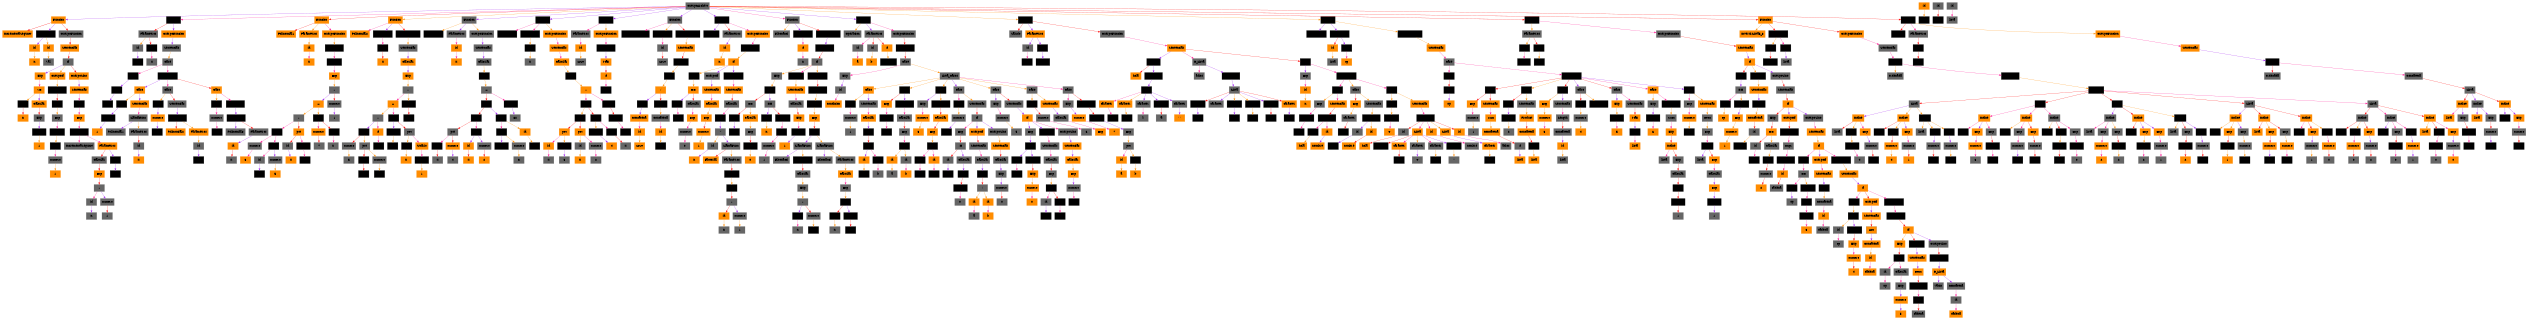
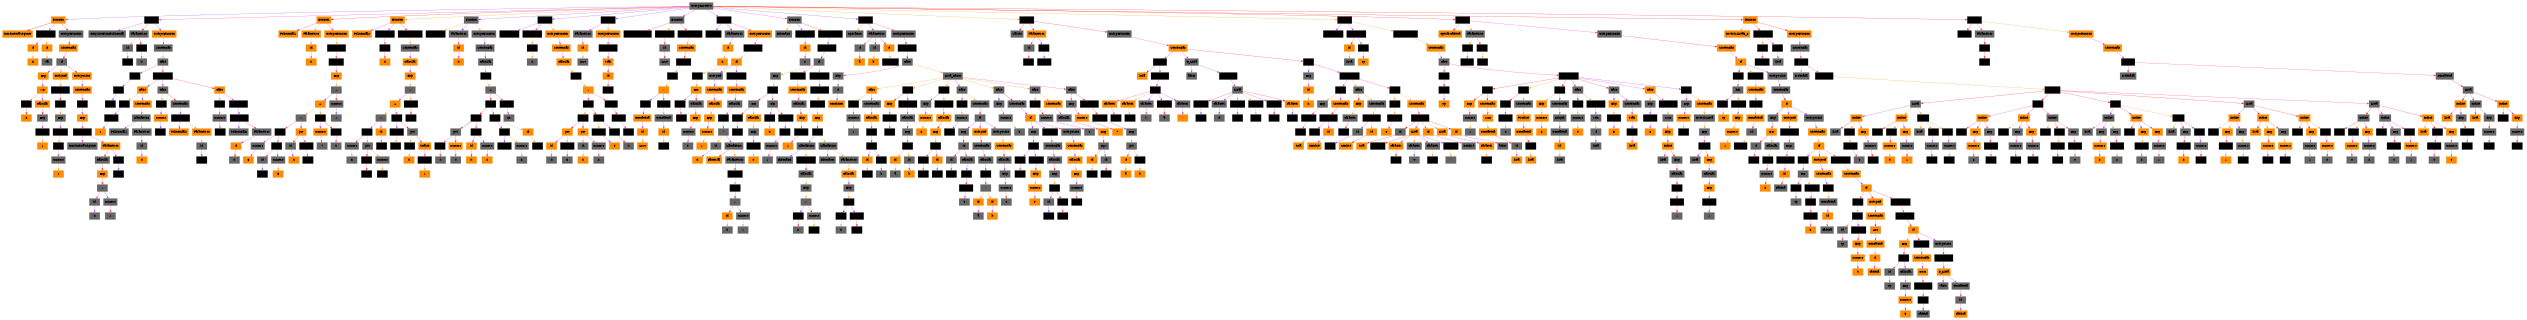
node "ConjuntoFuncPolinomial": added
node "OperarCadena": added
node "'d'": added
node "Min": added
node "Decc": label "Decc" -> "InvertirLista"
node "sqrt": added
